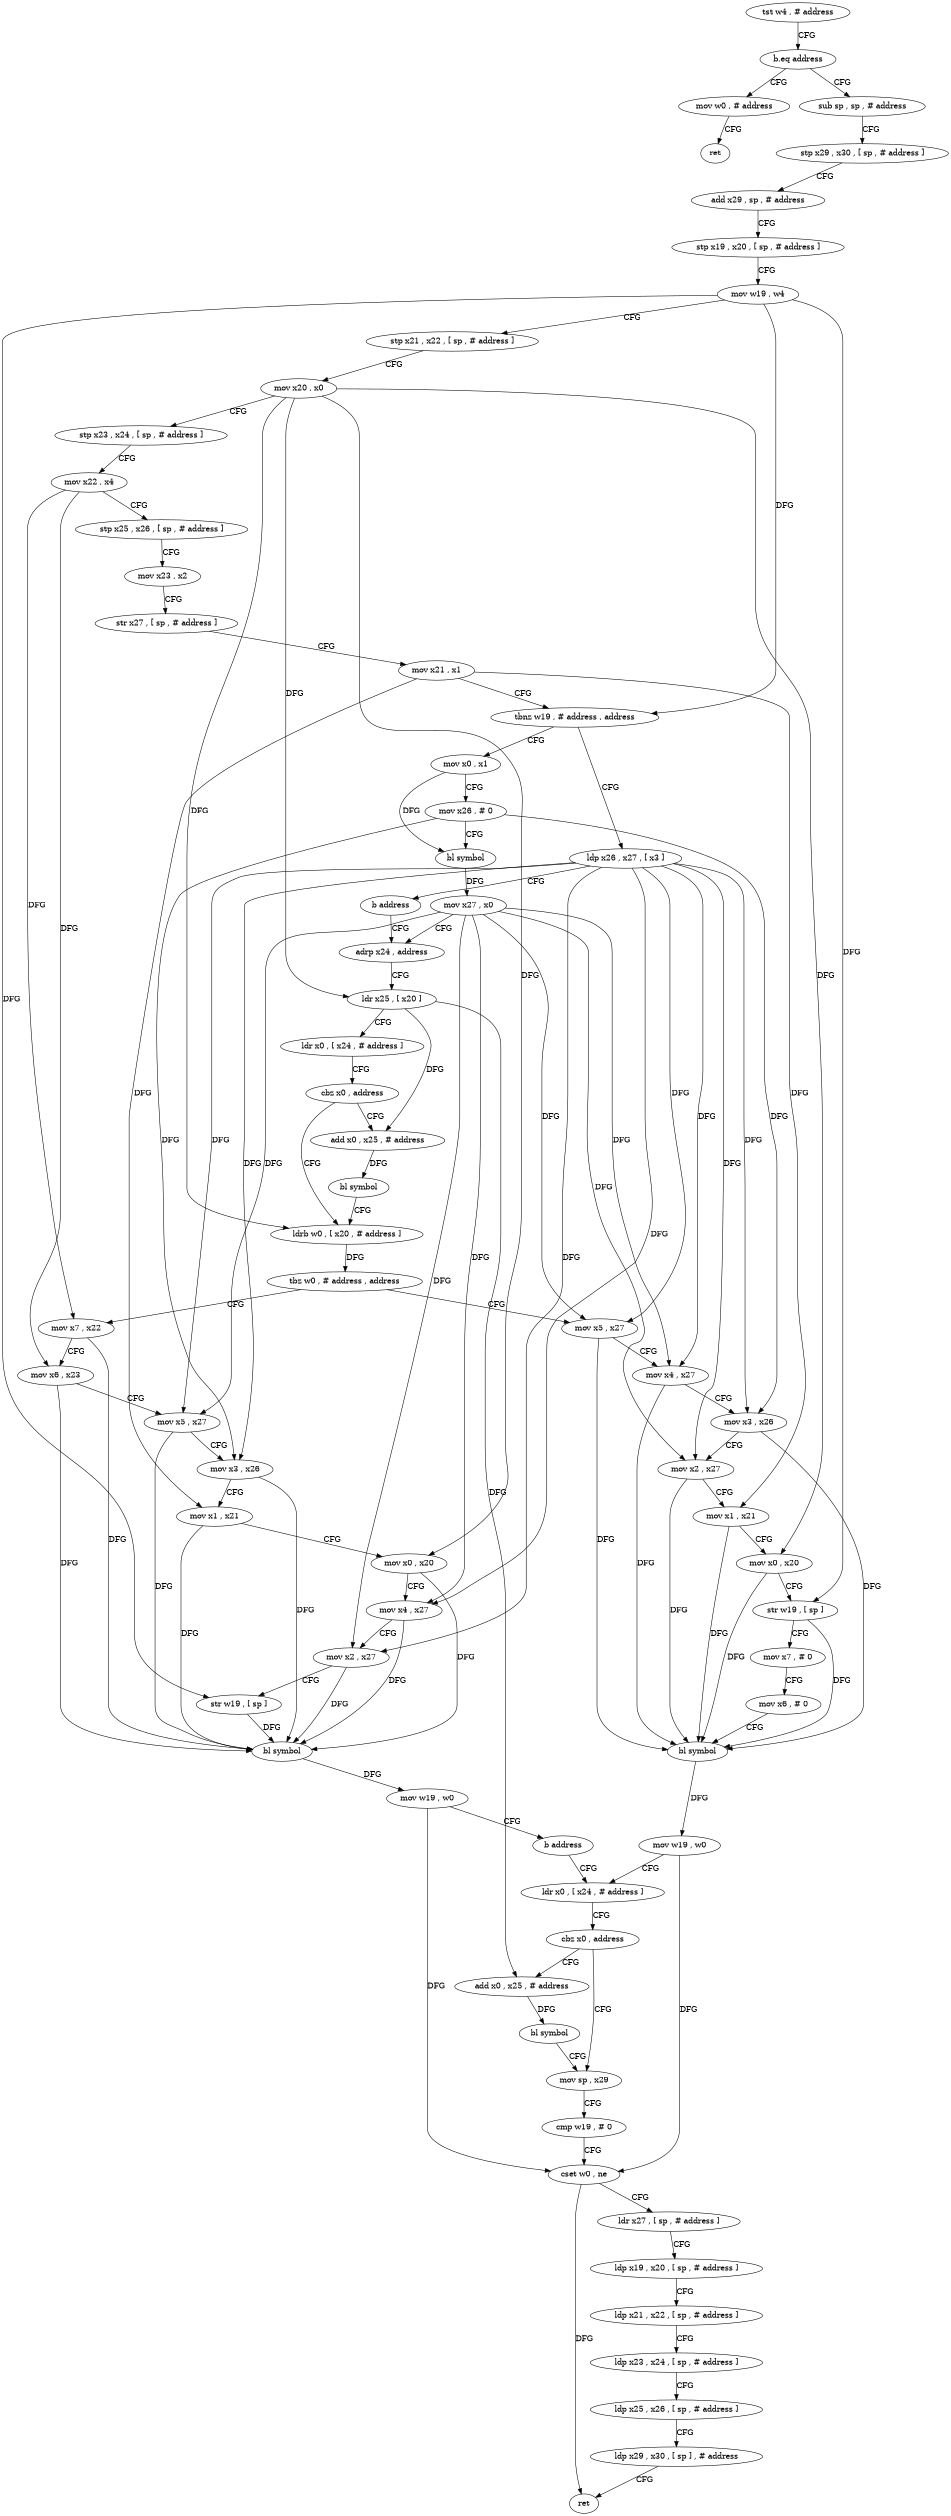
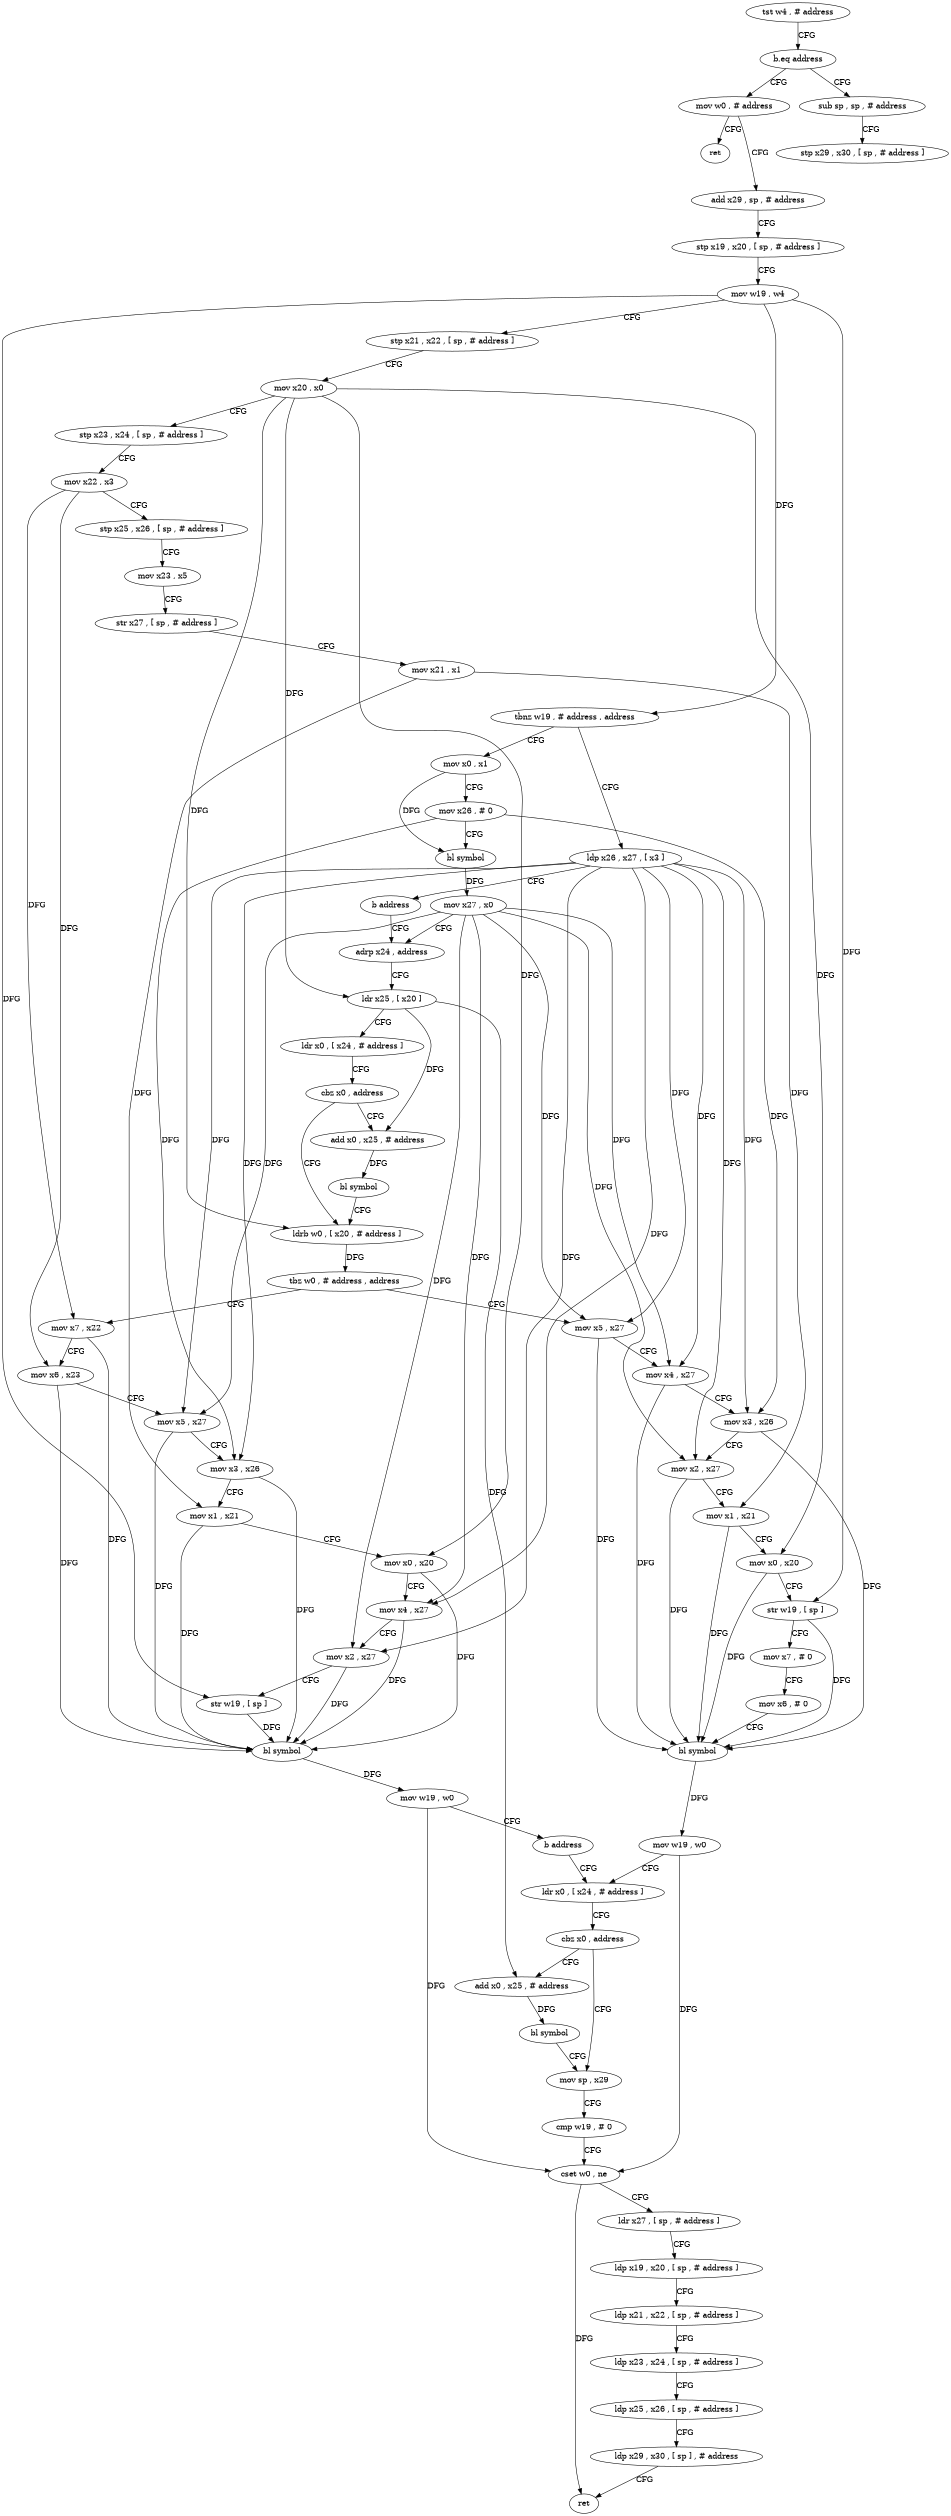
edge "stp x29 , x30 , [ sp , # address ]" -> "add x29 , sp , # address": now "mov w0 , # address" -> "add x29 , sp , # address"
node "mov x22 , x4": label "mov x22 , x4" -> "mov x22 , x3"
node "mov x23 , x2": label "mov x23 , x2" -> "mov x23 , x5"
edge "mov x21 , x1" -> "tbnz w19 , # address , address": removed, label "CFG"
